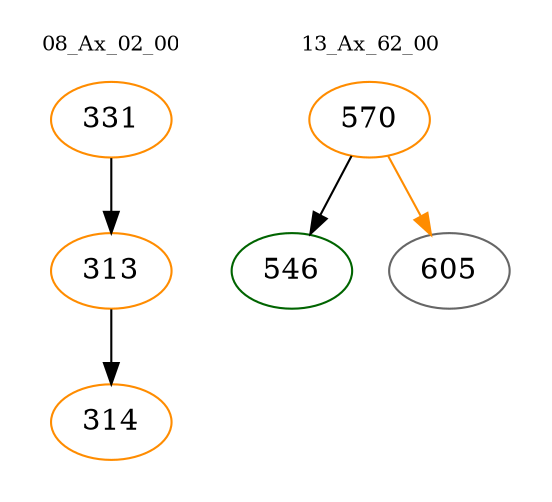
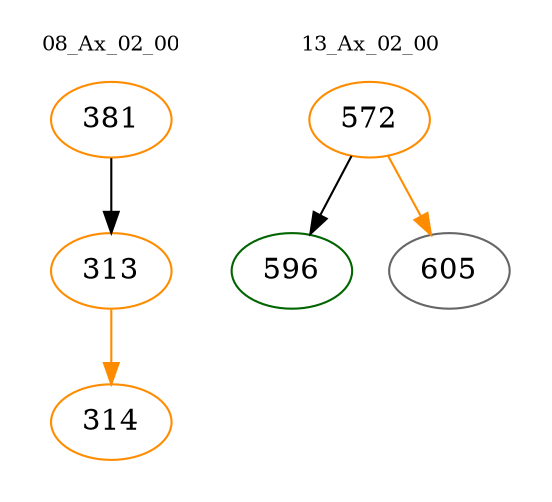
cluster "13_Ax_62_00": label "13_Ax_62_00" -> "13_Ax_02_00"
node "331": label "331" -> "381"
node "570": label "570" -> "572"
node "546": label "546" -> "596"
edge "313" -> "314": color black -> darkorange
